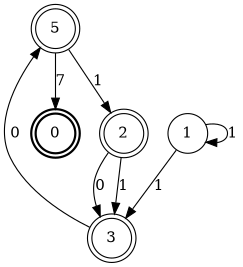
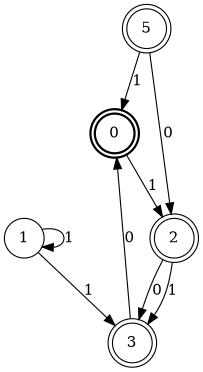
edge "5" -> "0": label "7" -> "1"
edge "5" -> "2": label "1" -> "0"
edge "3" -> "5": now "3" -> "0"
edge "0" -> "2": added, label "1"
